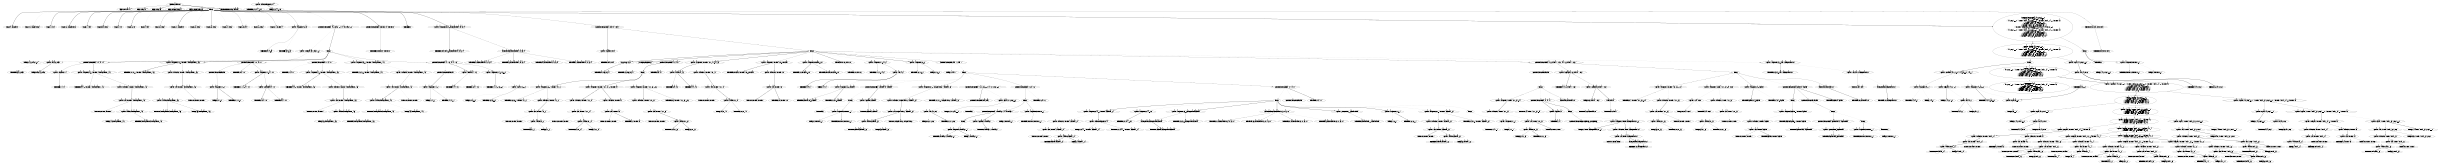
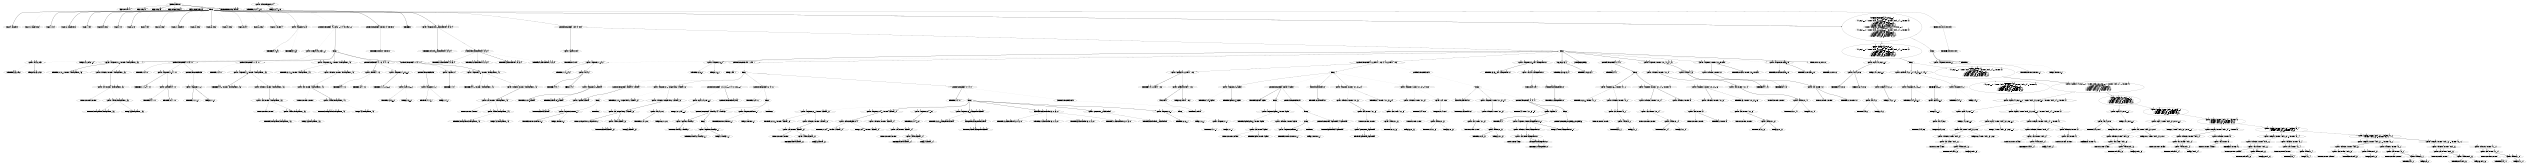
edge "(<operator>.cast,(_DWORD *)(result + 32))" -> "(<operator>.addition,result + 32)": now "(<operator>.cast,(_DWORD *)(result + 32))" -> "(IDENTIFIER,result,result + 32)"
